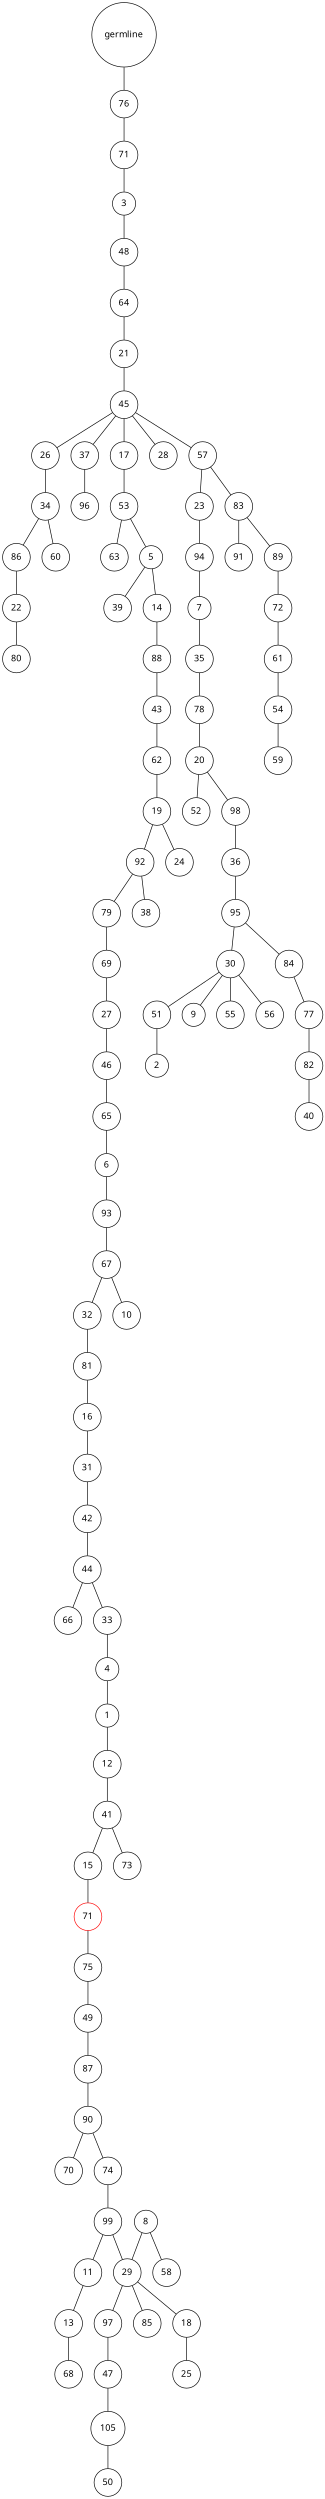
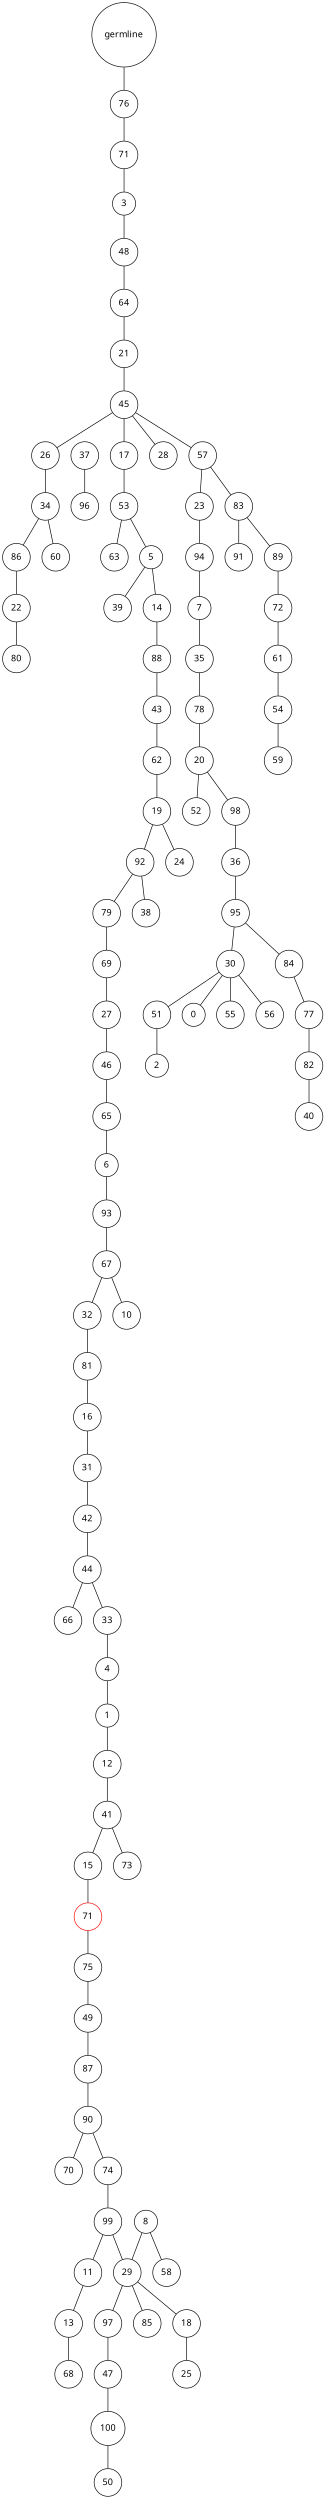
edge "45" -- "37": removed
node "9": label "9" -> "0"
node "105": label "105" -> "100"
